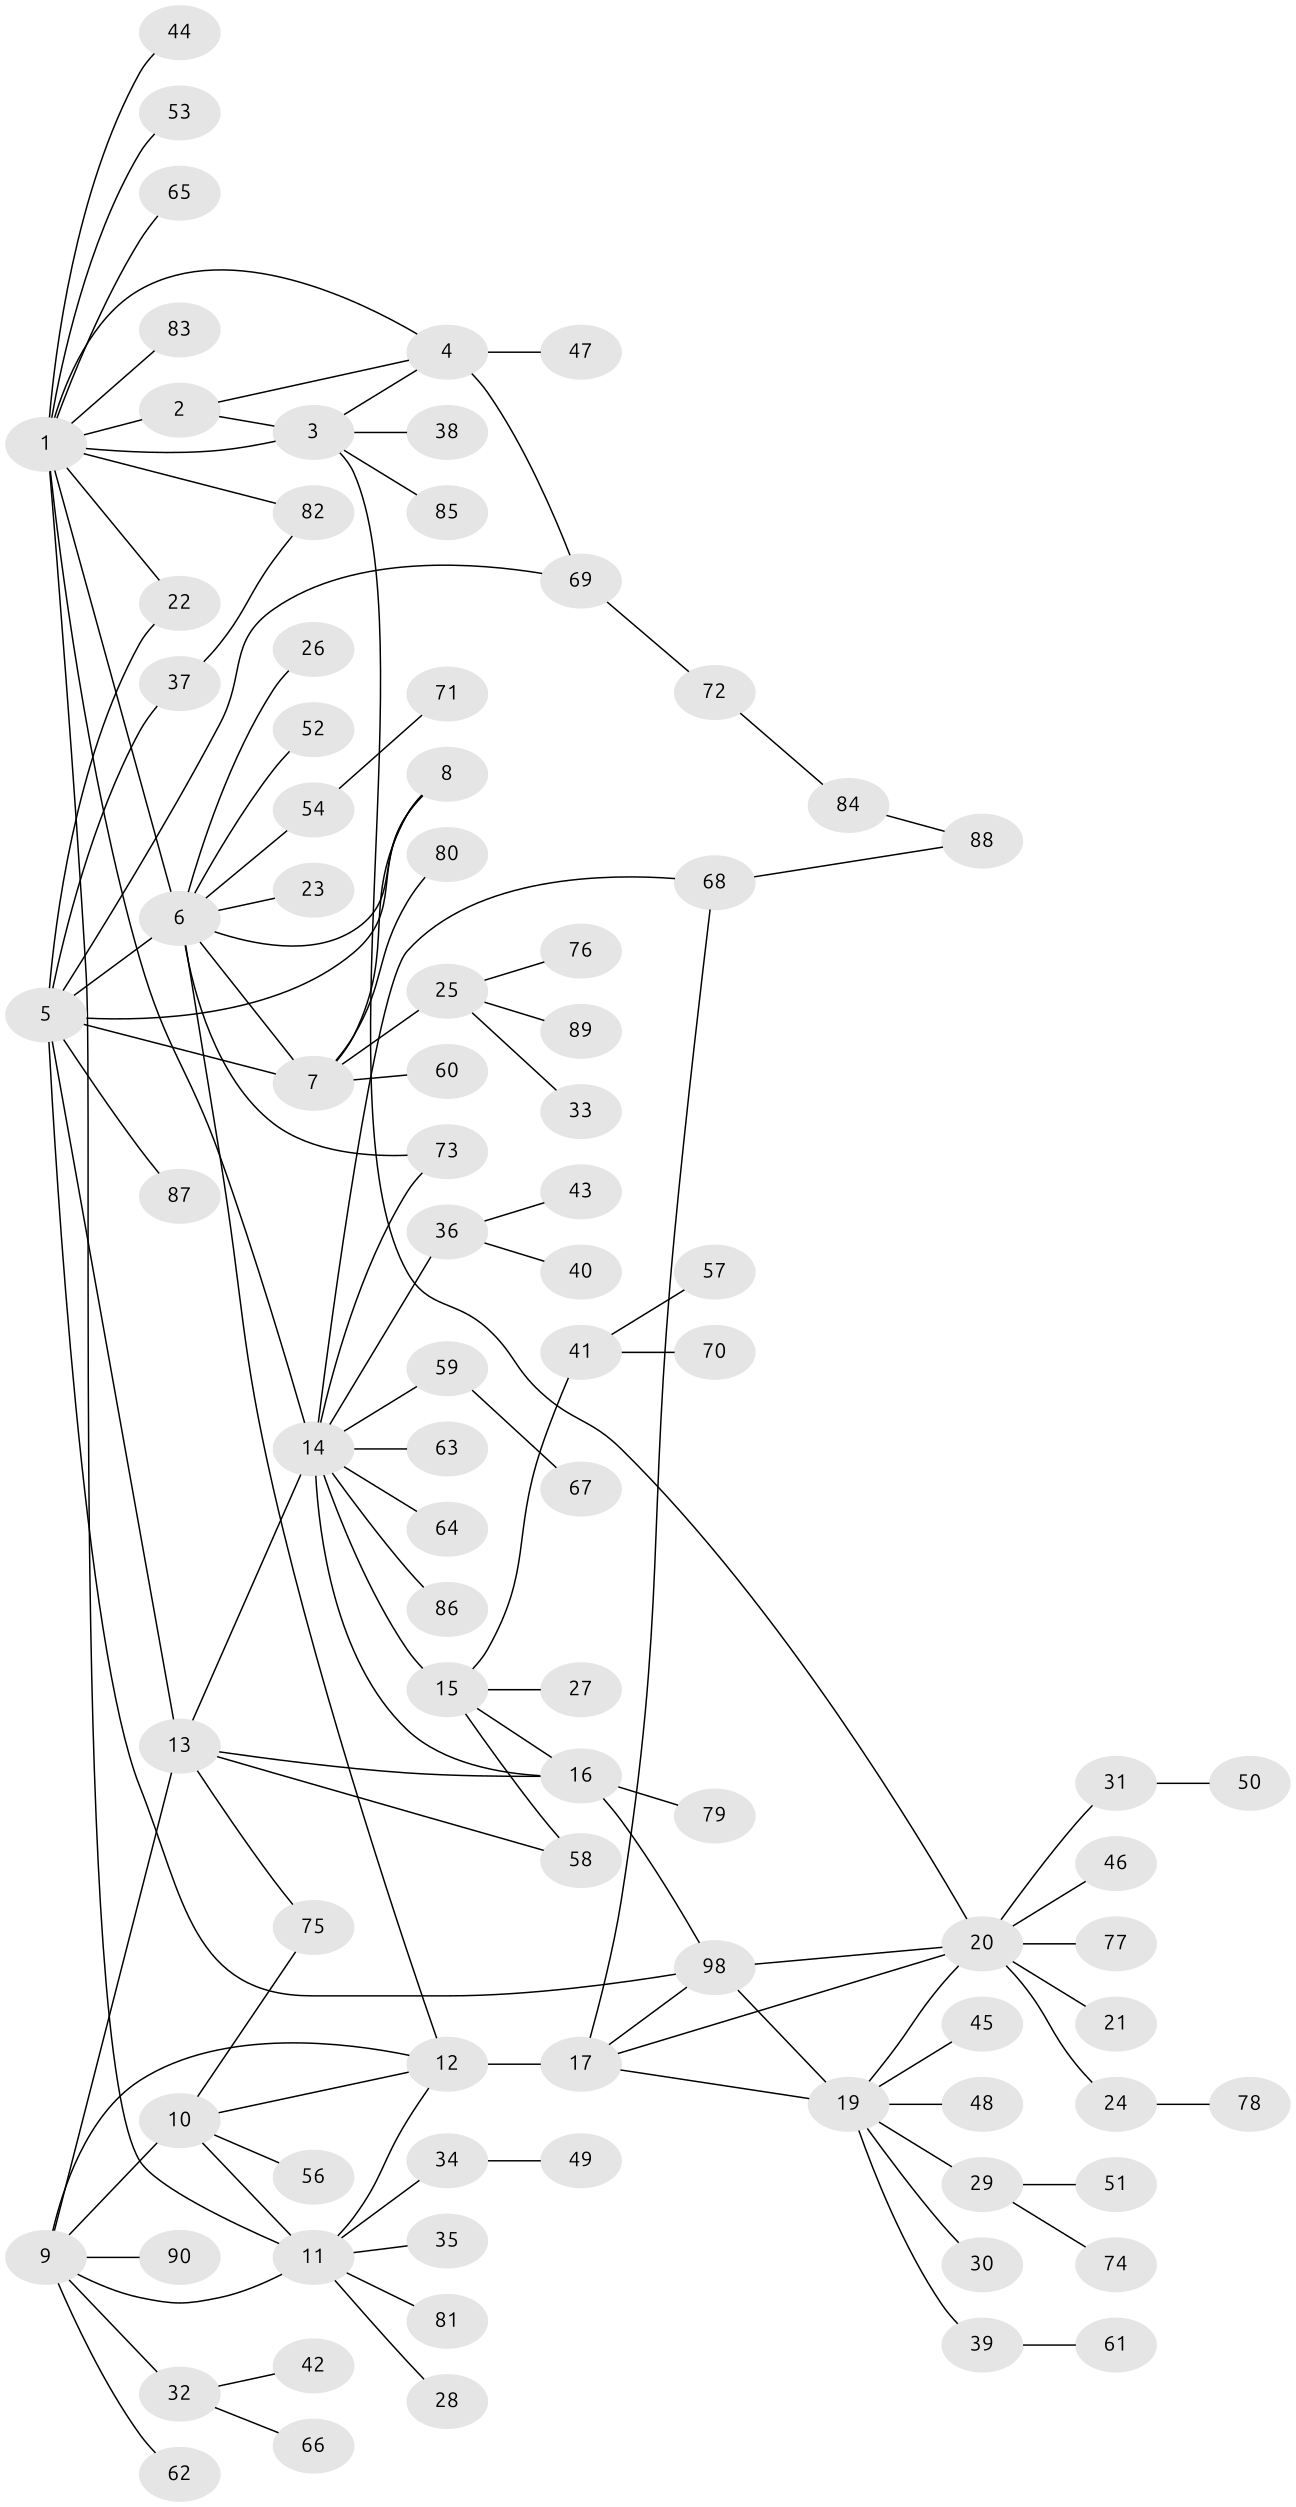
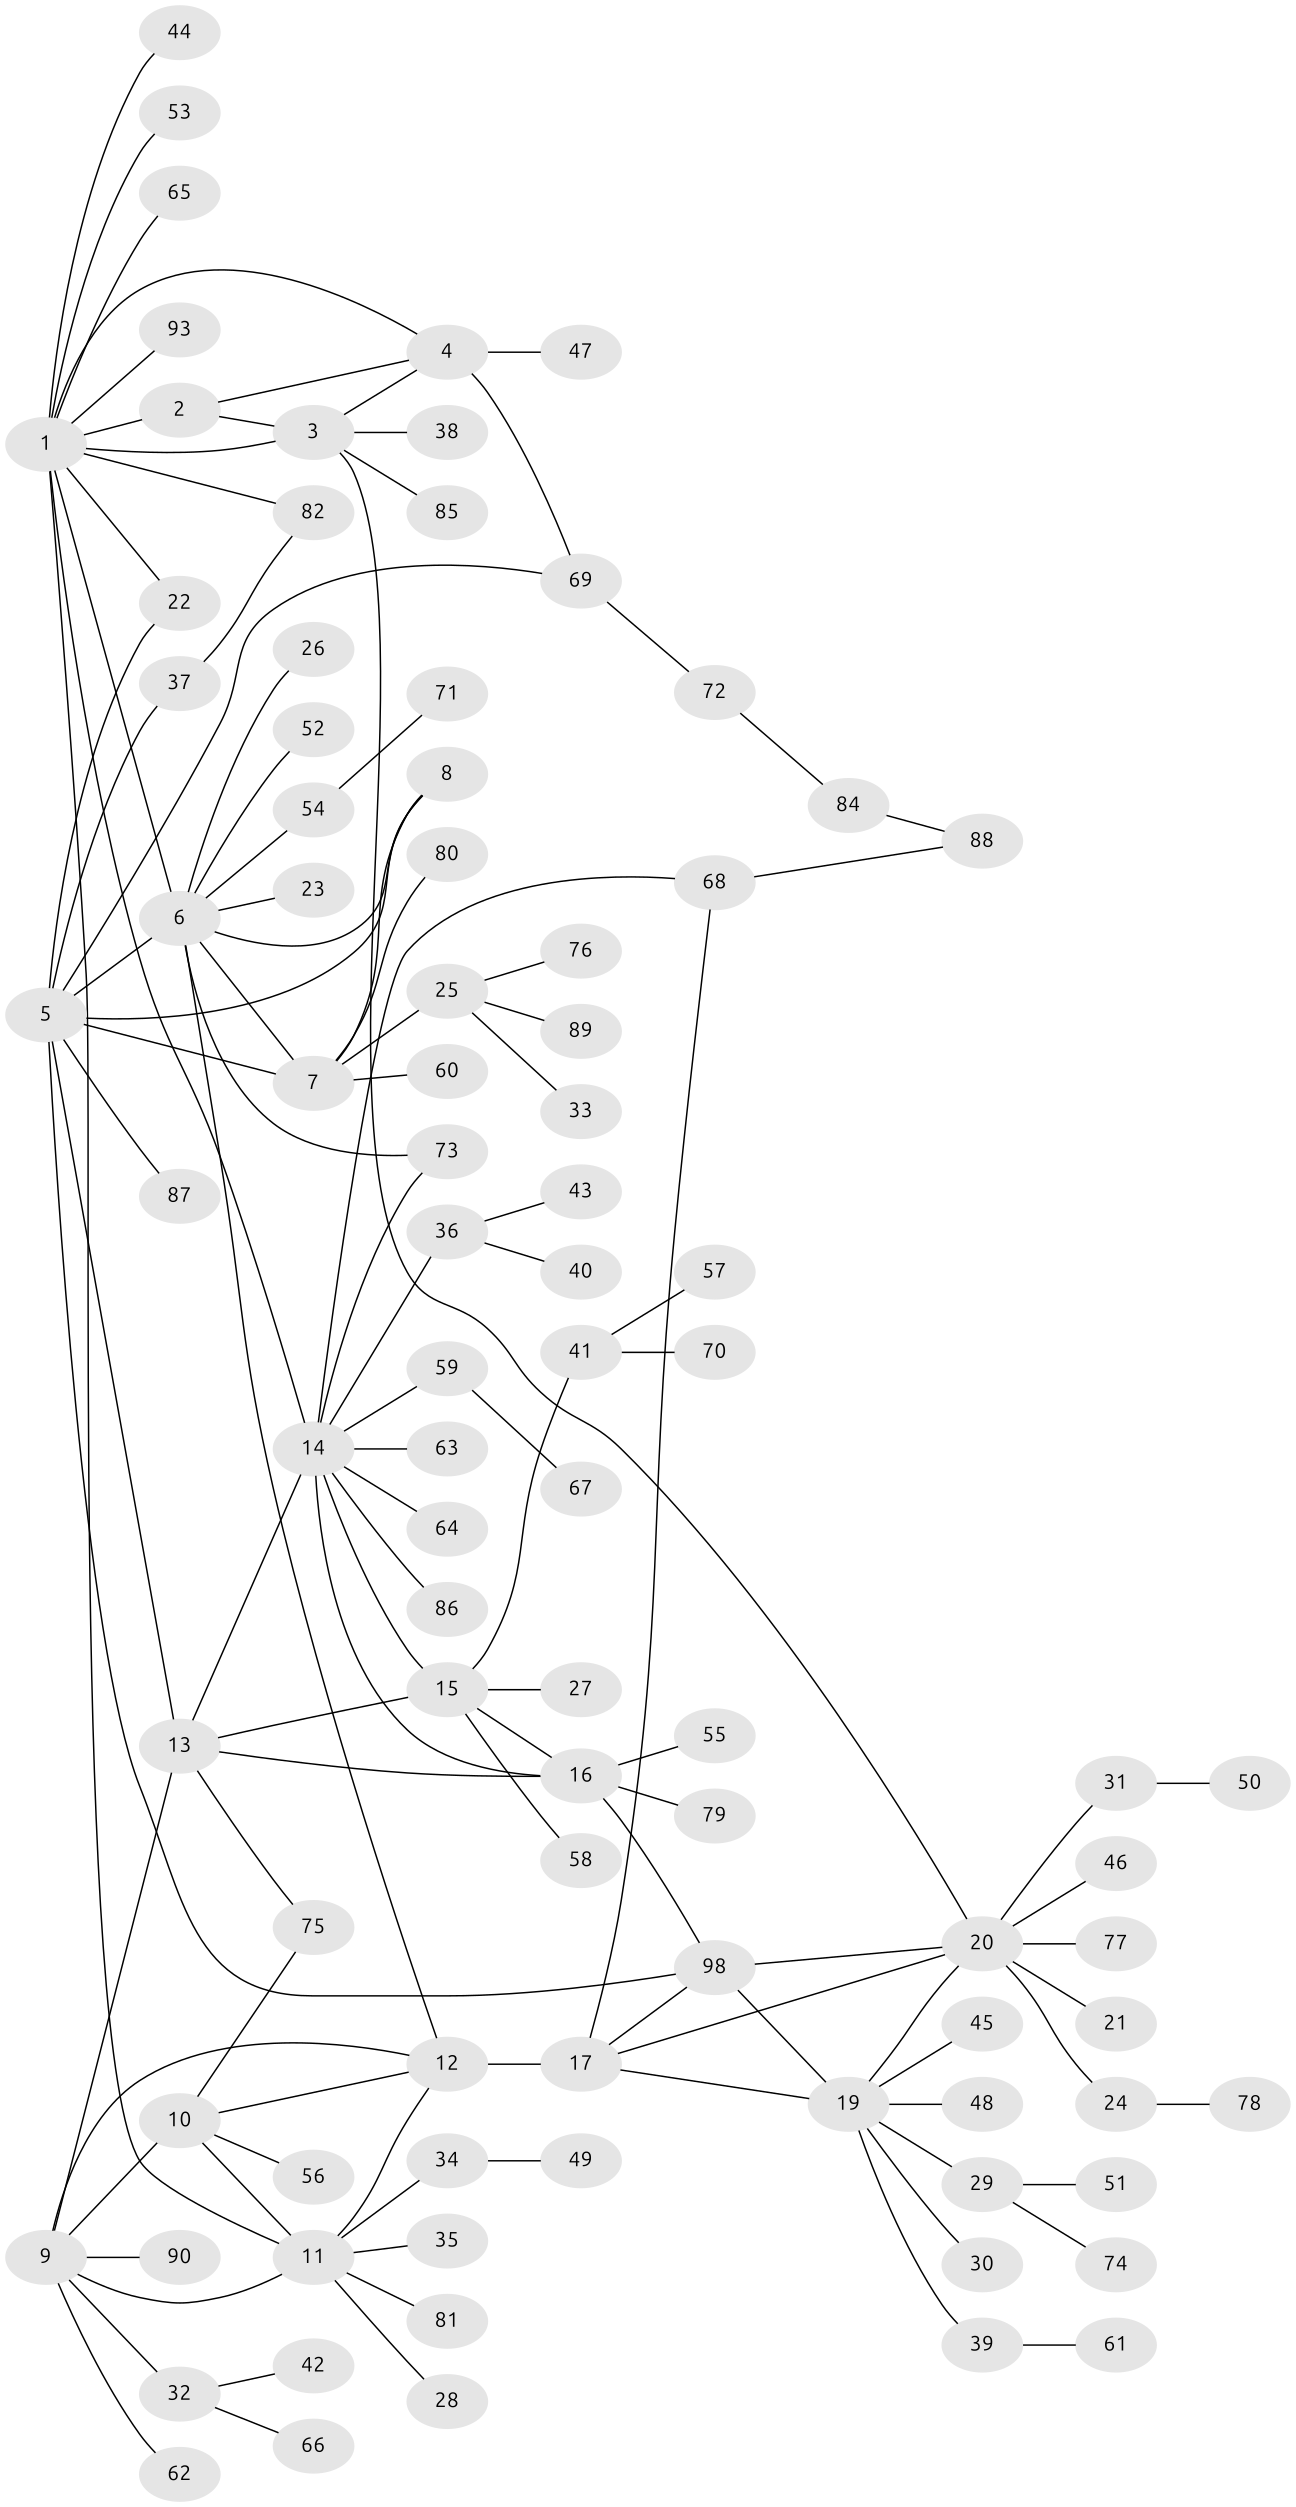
node "83": label "83" -> "93"
node "55": added
edge "13" -- "58": now "13" -- "15"
